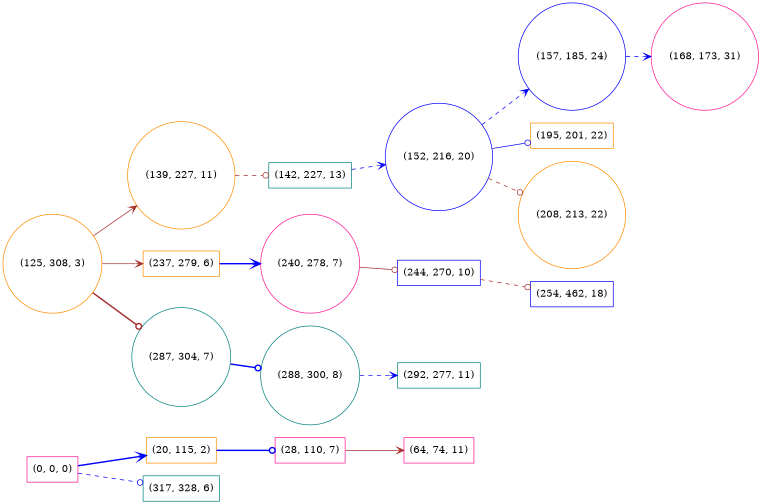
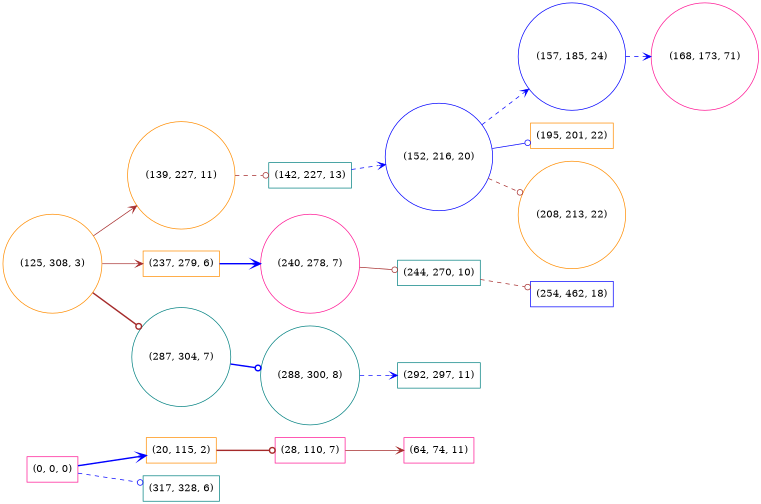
node "(168, 173, 31)": label "(168, 173, 31)" -> "(168, 173, 71)"
node "(244, 270, 10)": color blue -> teal
node "(292, 277, 11)": label "(292, 277, 11)" -> "(292, 297, 11)"
edge "(20, 115, 2)" -> "(28, 110, 7)": color blue -> brown
